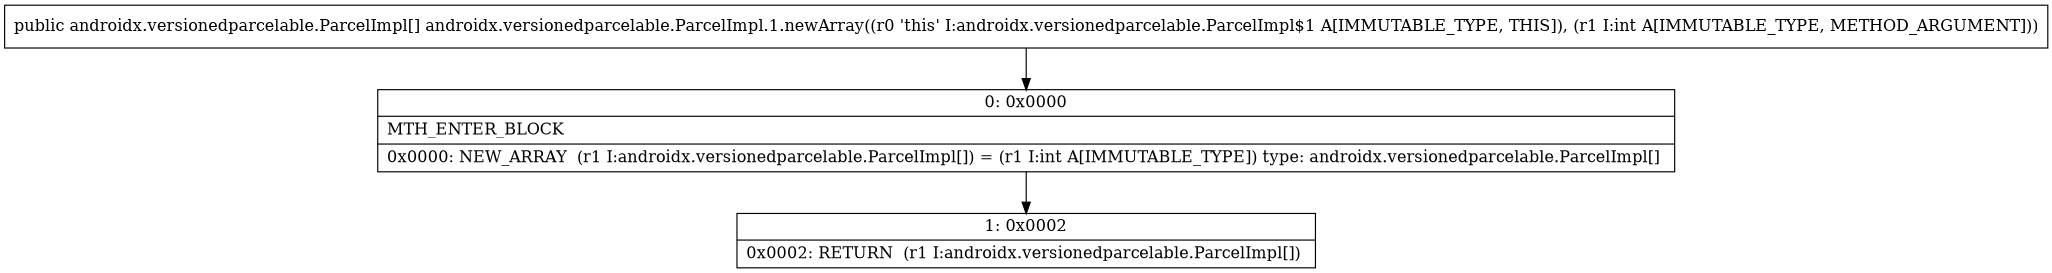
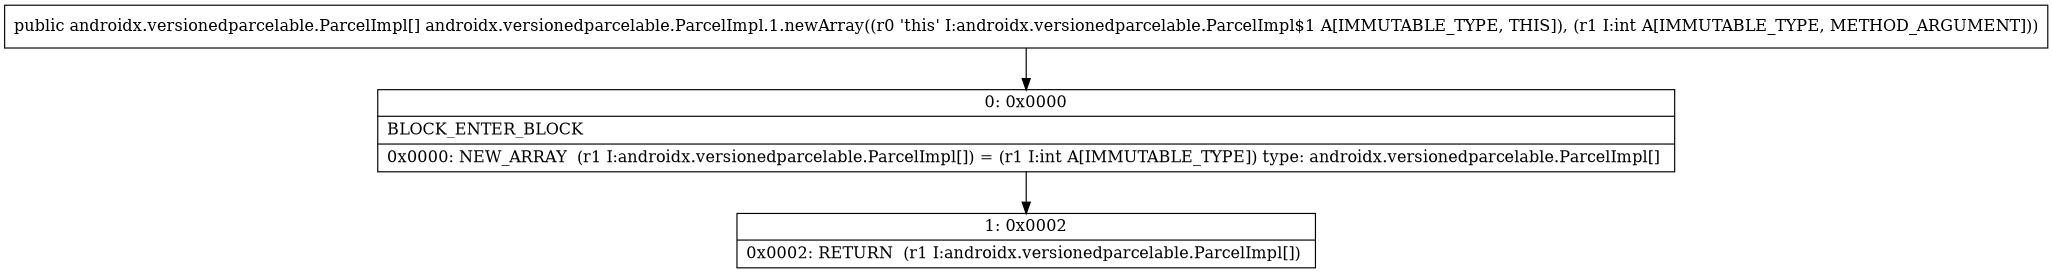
node "0: 0x0000": text "MTH_ENTER_BLOCK" -> "BLOCK_ENTER_BLOCK"
